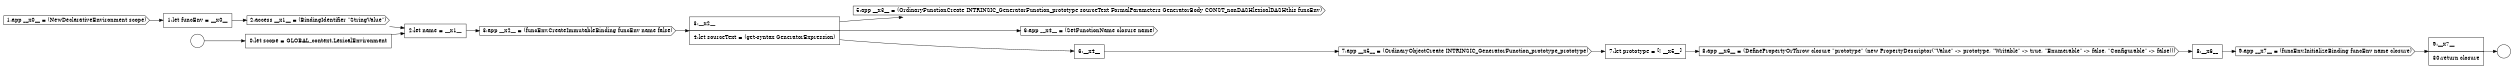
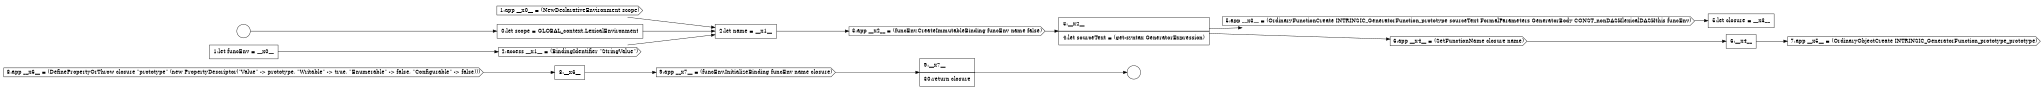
edge "1:app __x0__ = (NewDeclarativeEnvironment scope)" -> "1:let funcEnv = __x0__": now "1:app __x0__ = (NewDeclarativeEnvironment scope)" -> "2:let name = __x1__"
node "5:let closure = __x3__": added
edge "3:__x2__" -> "6:__x4__": now "6:app __x4__ = (SetFunctionName closure name)" -> "6:__x4__"
node "7:let prototype = [! __x5__]": removed
